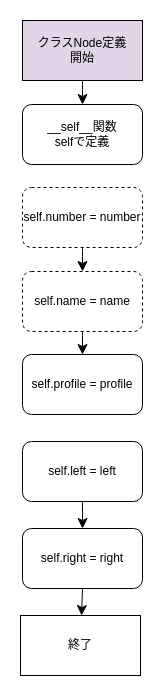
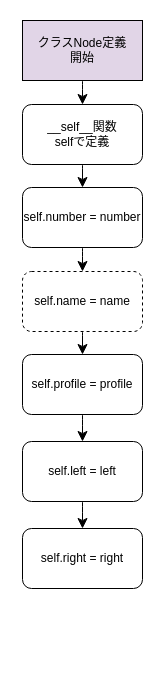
edge "__self__関数 selfで定義" -> "self.number = number": added
node "self.number = number": style dashed -> solid
edge "self.profile = profile" -> "self.left = left": added
edge "self.right = right" -> "終了": removed
node "終了": removed
